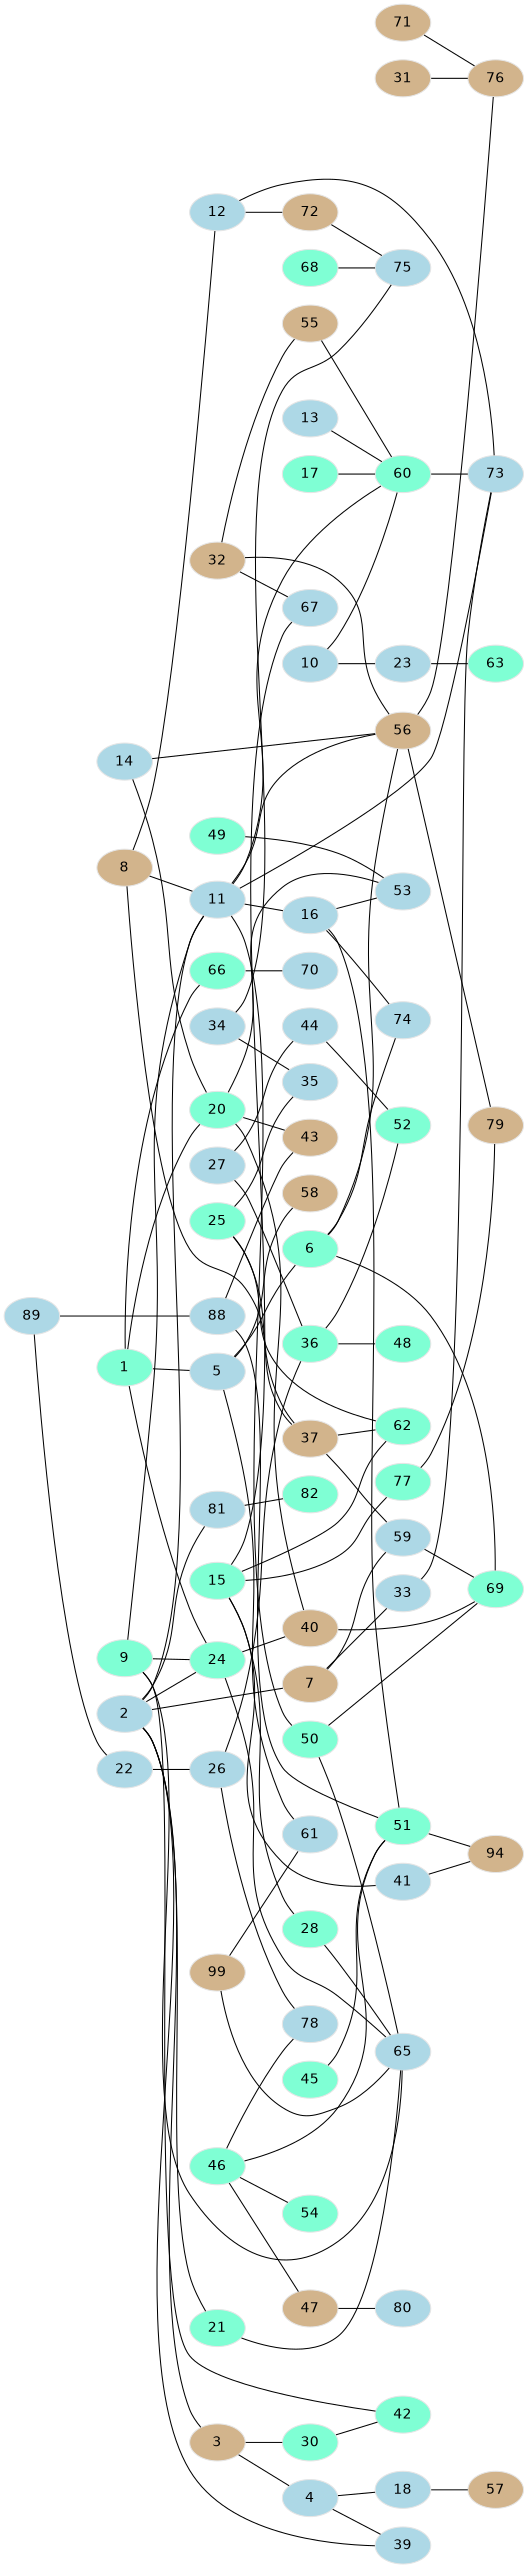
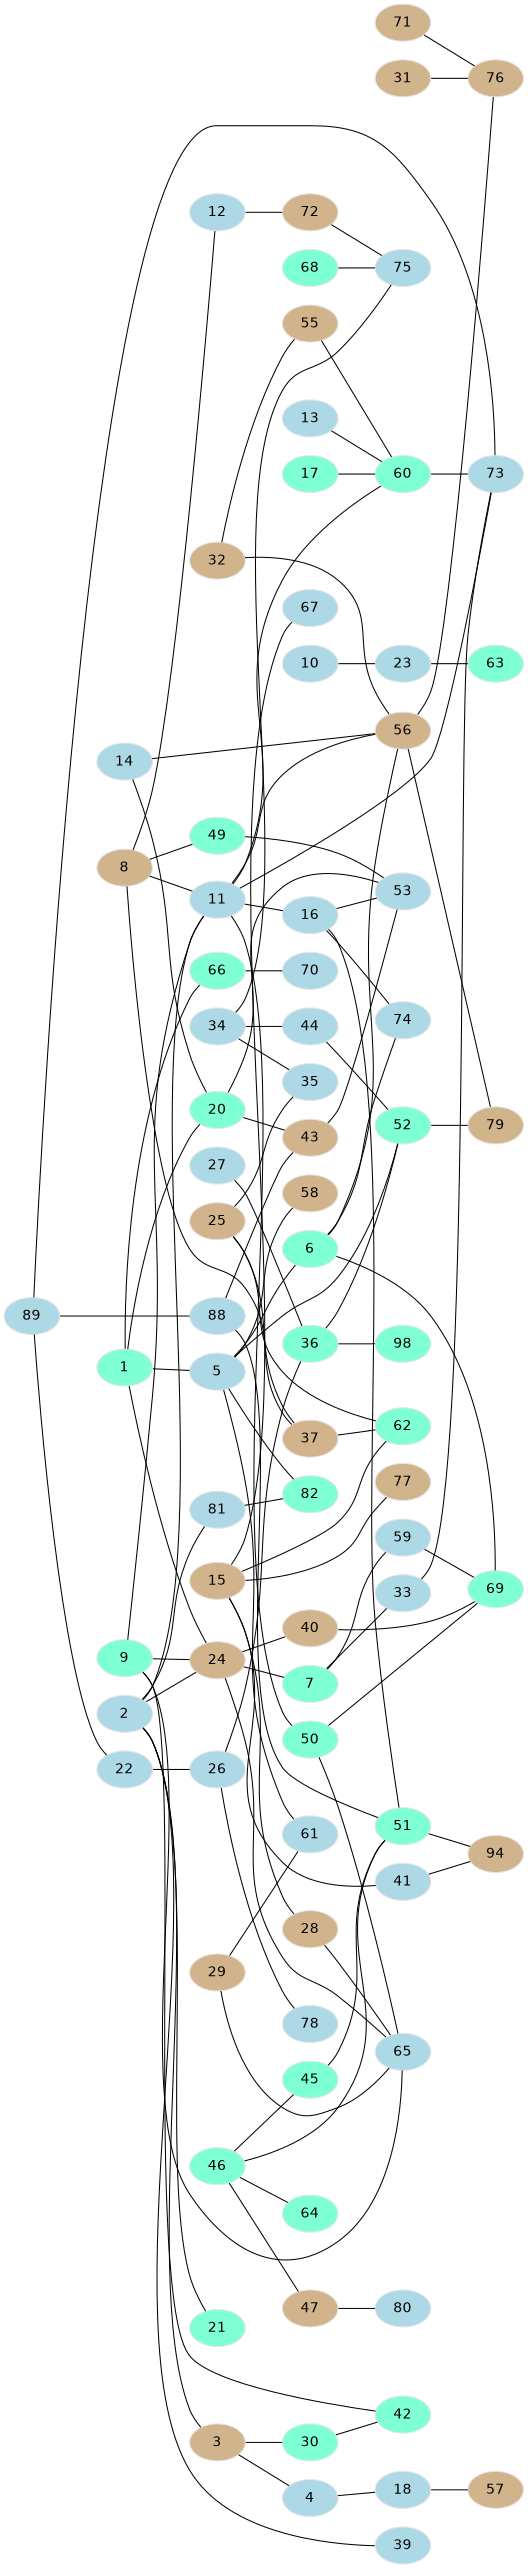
edge "12" -- "73": now "89" -- "73"
edge "60" -- "10": removed
edge "32" -- "67": removed
edge "49" -- "8": added
edge "53" -- "43": added
edge "44" -- "27": now "44" -- "34"
node "25": fillcolor aquamarine -> tan
edge "52" -- "5": added
edge "79" -- "77": now "79" -- "52"
node "48": label "48" -> "98"
edge "20" -- "40": removed
edge "5" -- "82": added
node "77": fillcolor aquamarine -> tan
edge "37" -- "59": removed
node "15": fillcolor aquamarine -> tan
node "24": fillcolor aquamarine -> tan
node "7": fillcolor tan -> aquamarine
edge "7" -- "2": now "7" -- "24"
node "28": fillcolor aquamarine -> tan
node "99": label "99" -> "29"
edge "78" -- "46": now "45" -- "46"
node "54": label "54" -> "64"
edge "65" -- "21": removed
edge "4" -- "39": removed
